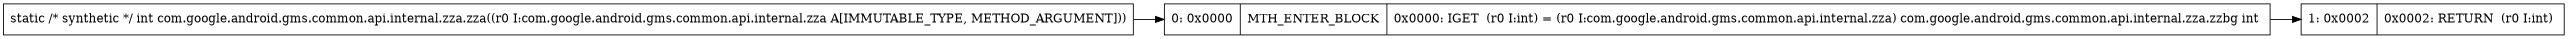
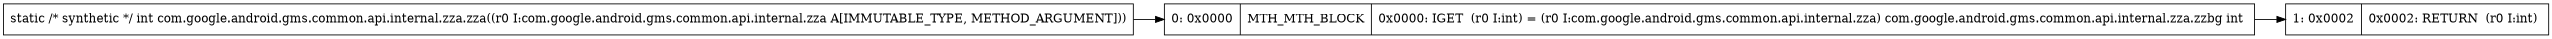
node "0: 0x0000": text "MTH_ENTER_BLOCK" -> "MTH_MTH_BLOCK"
